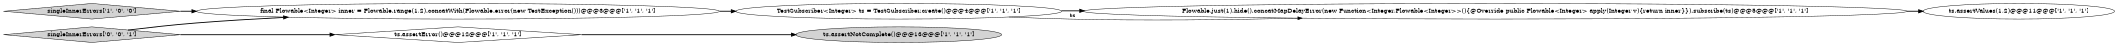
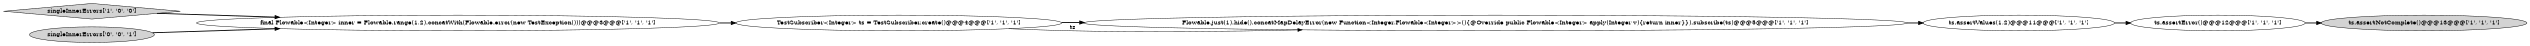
node "singleInnerErrors['0', '0', '1']": shape diamond -> ellipse
edge "singleInnerErrors['0', '0', '1']" -> "ts.assertError()@@@12@@@['1', '1', '1']": now "ts.assertValues(1,2)@@@11@@@['1', '1', '1']" -> "ts.assertError()@@@12@@@['1', '1', '1']"
node "ts.assertError()@@@12@@@['1', '1', '1']": shape diamond -> ellipse
